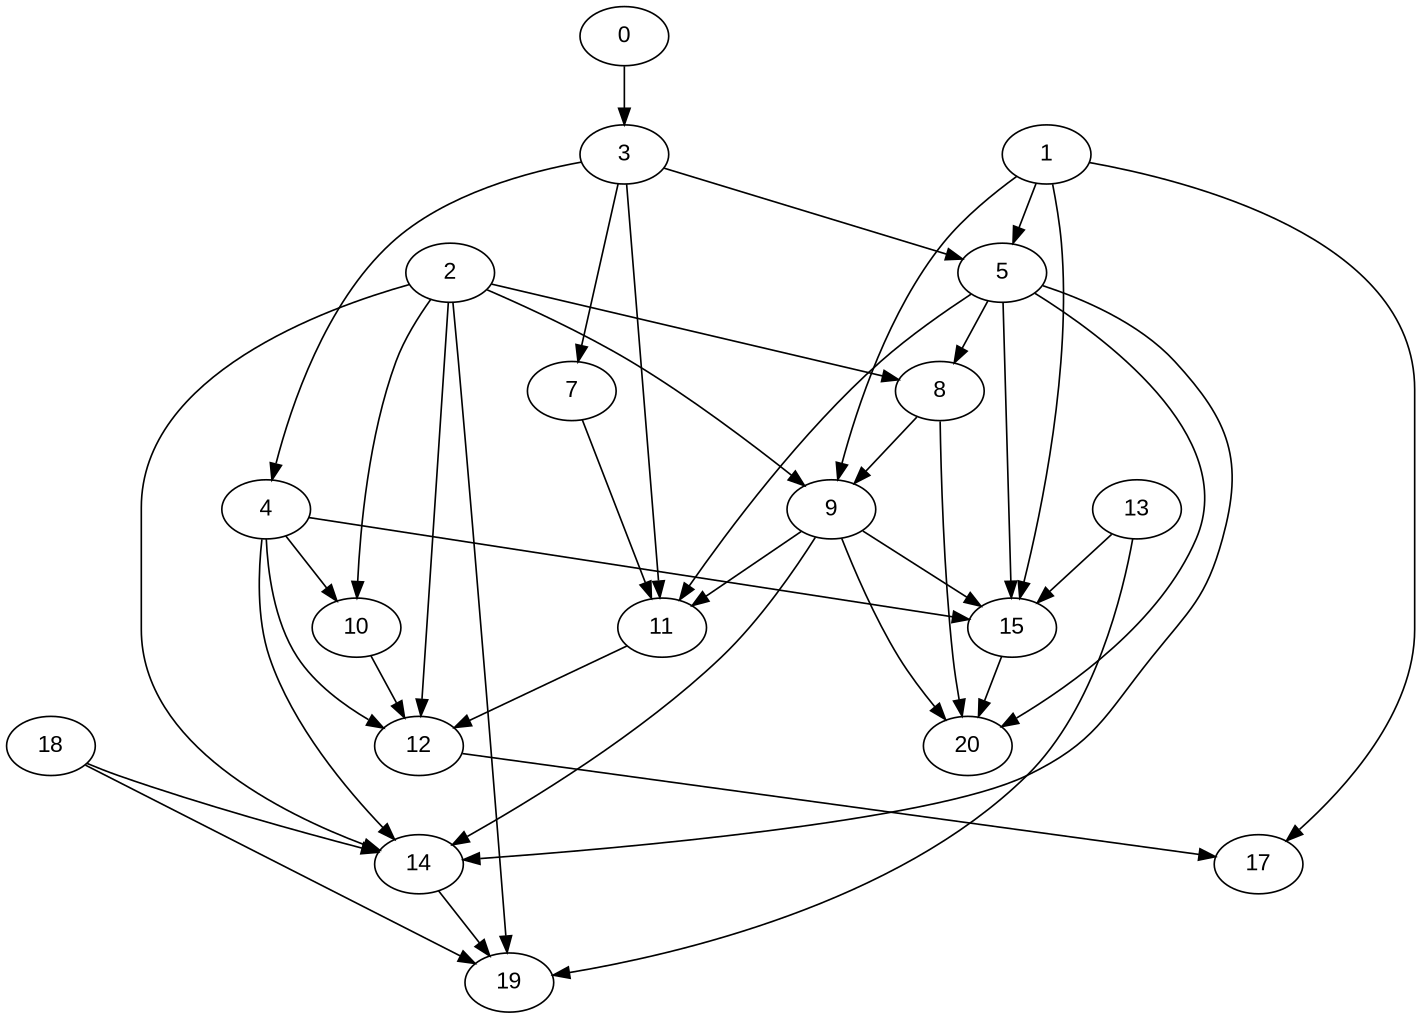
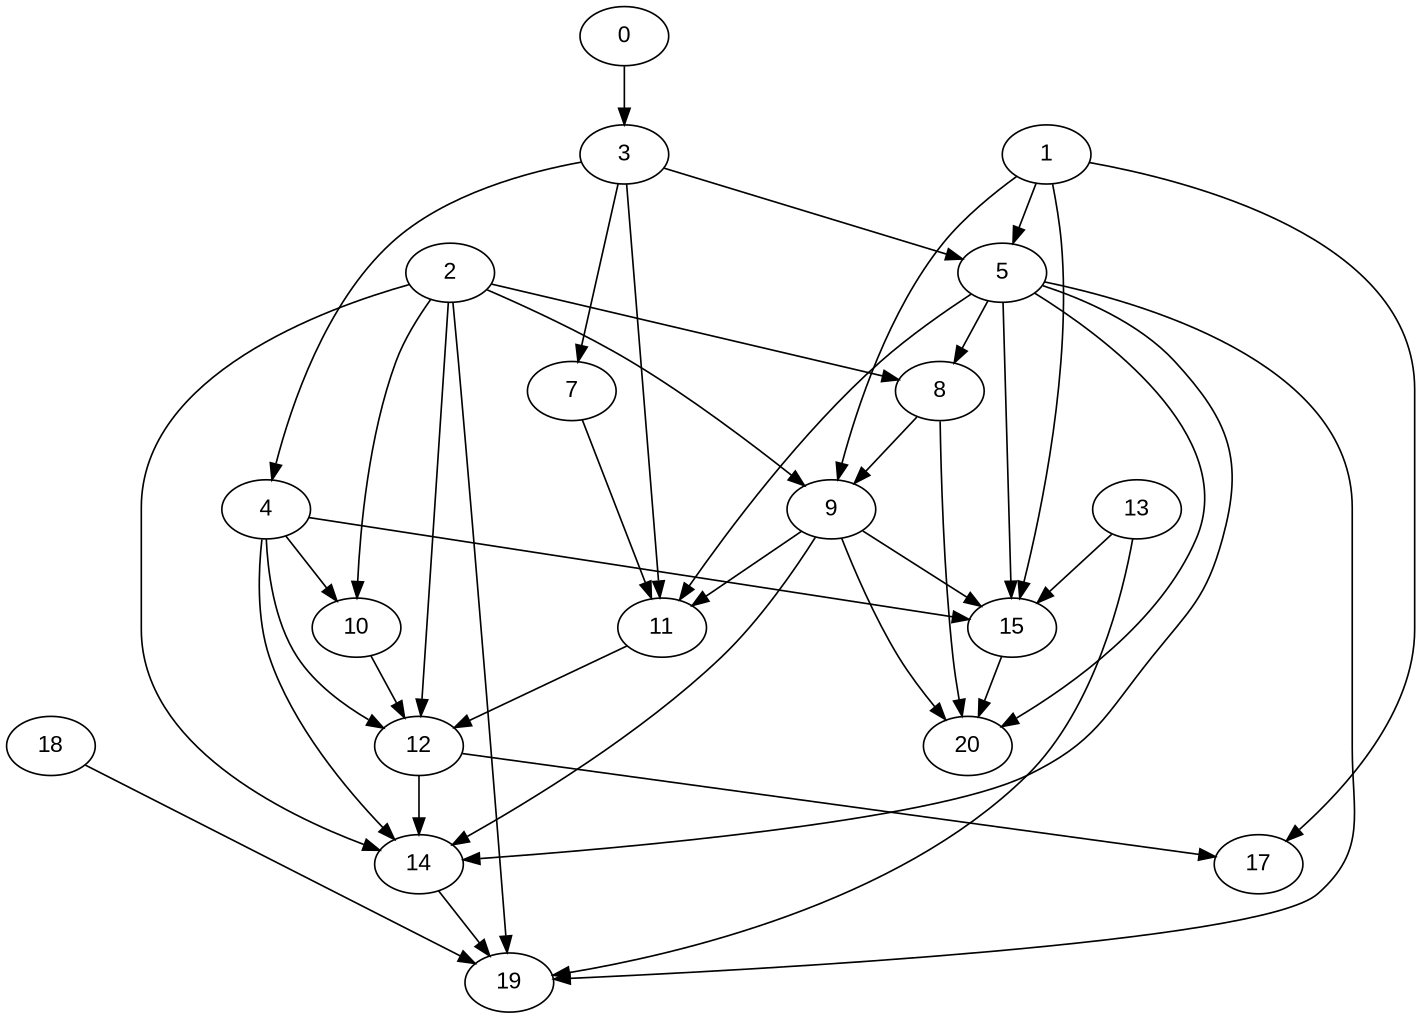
edge "18" -> "14": now "12" -> "14"
edge "5" -> "19": added
